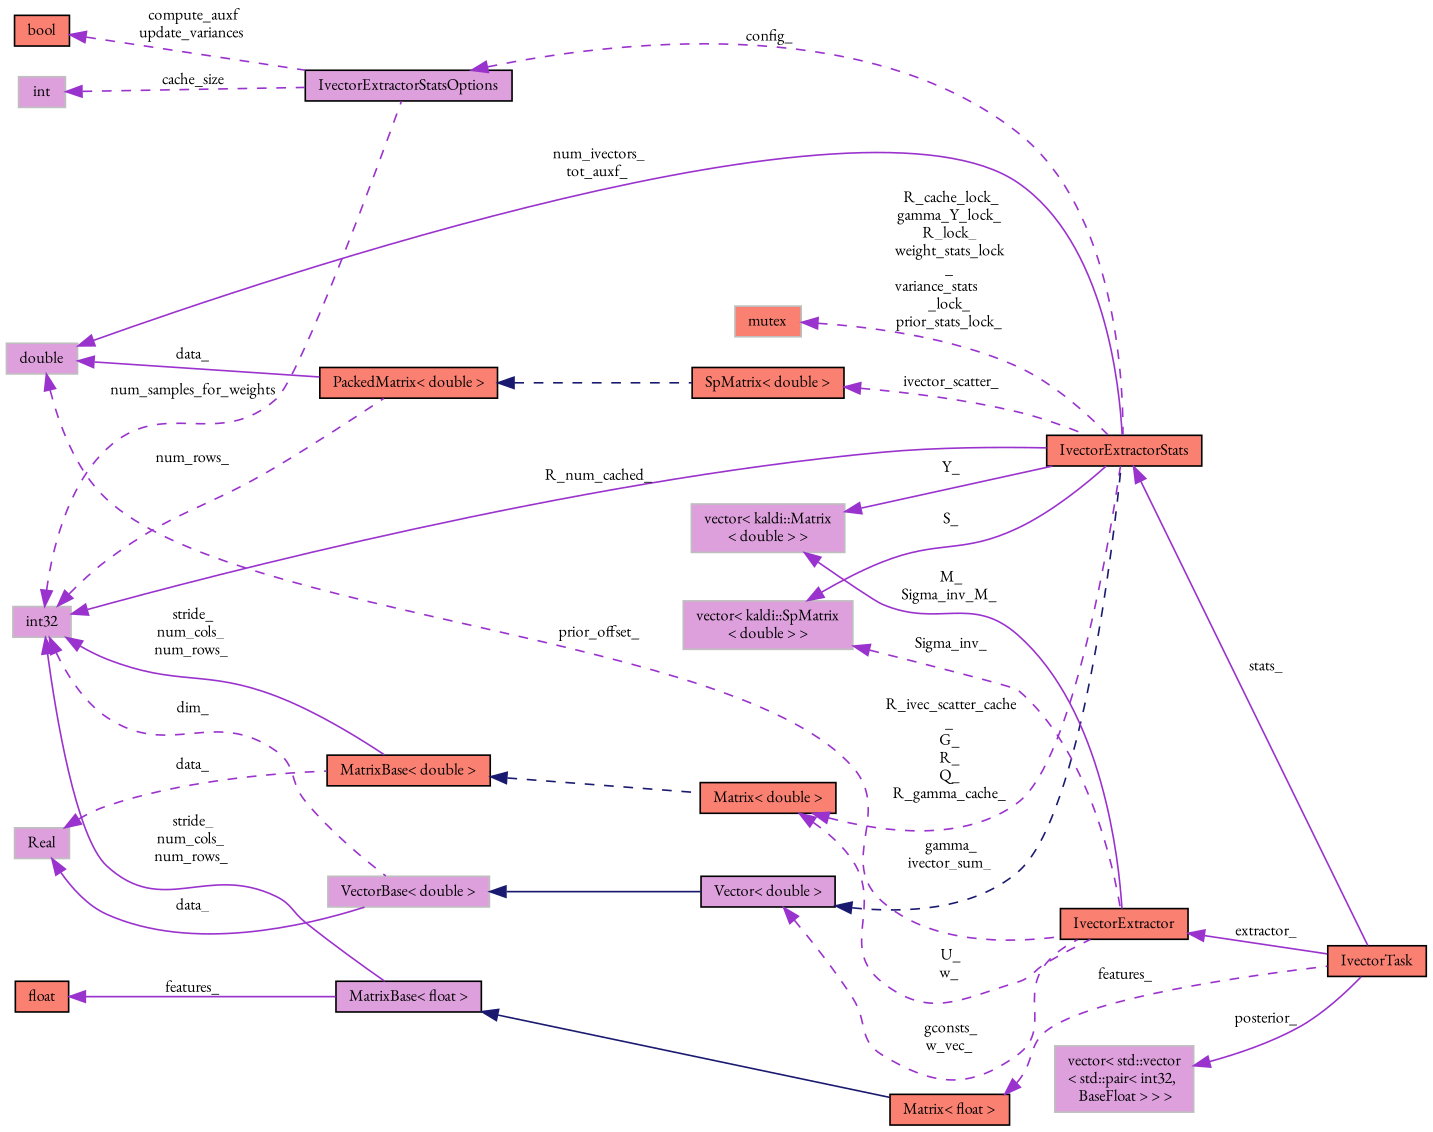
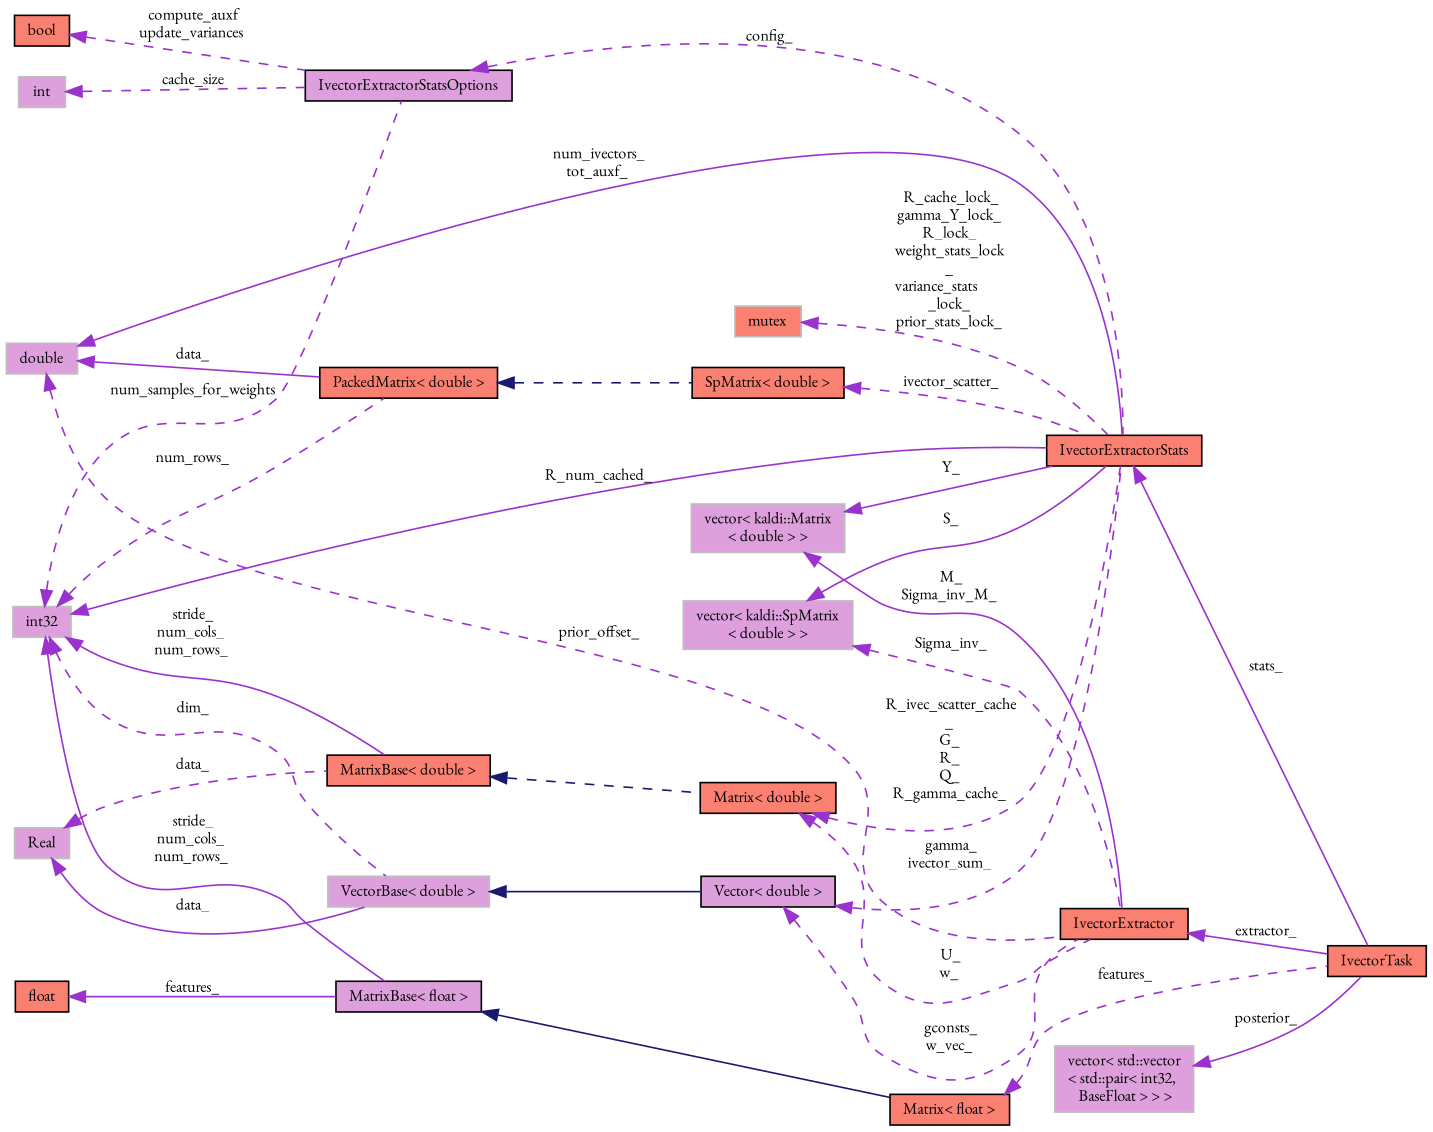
edge "IvectorExtractorStats" -> "Vector< double >": color midnightblue -> darkorchid3
